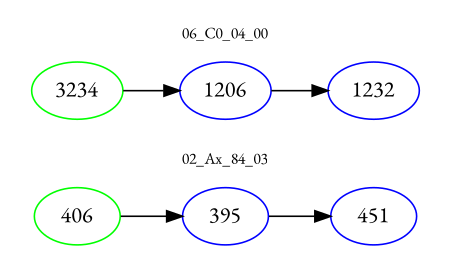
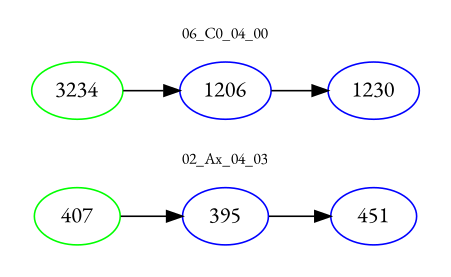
node "1232": label "1232" -> "1230"
cluster "02_Ax_84_03": label "02_Ax_84_03" -> "02_Ax_04_03"
node "406": label "406" -> "407"
